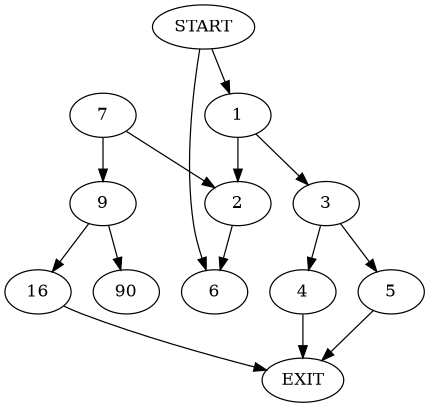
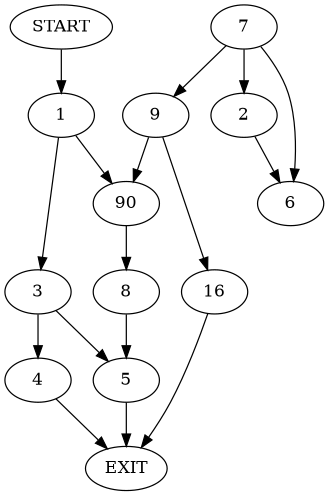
edge "1" -> "2": now "1" -> "90"
edge "START" -> "6": now "7" -> "6"
node "8": added
